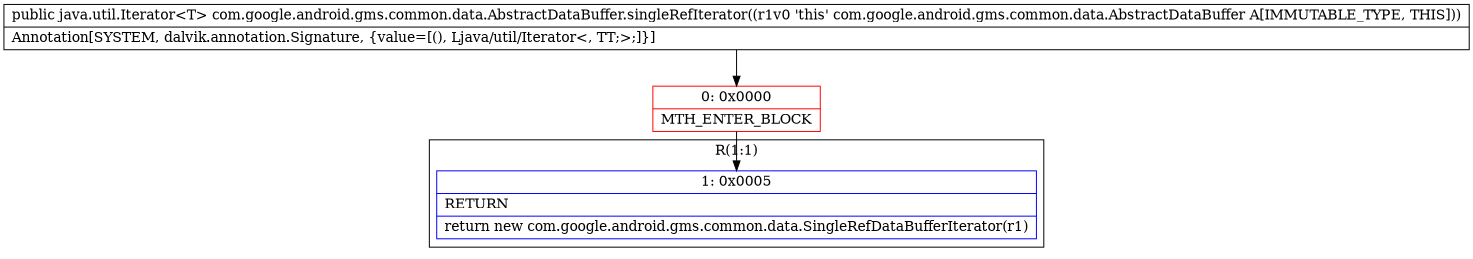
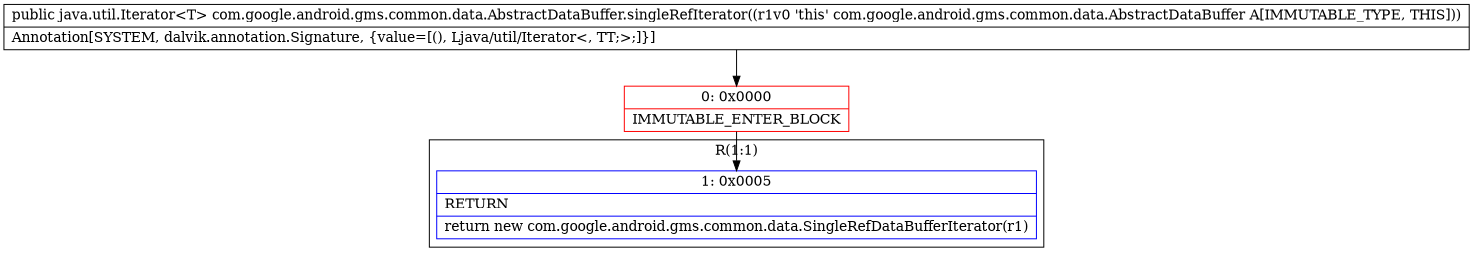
node "0: 0x0000": text "MTH_ENTER_BLOCK" -> "IMMUTABLE_ENTER_BLOCK"
